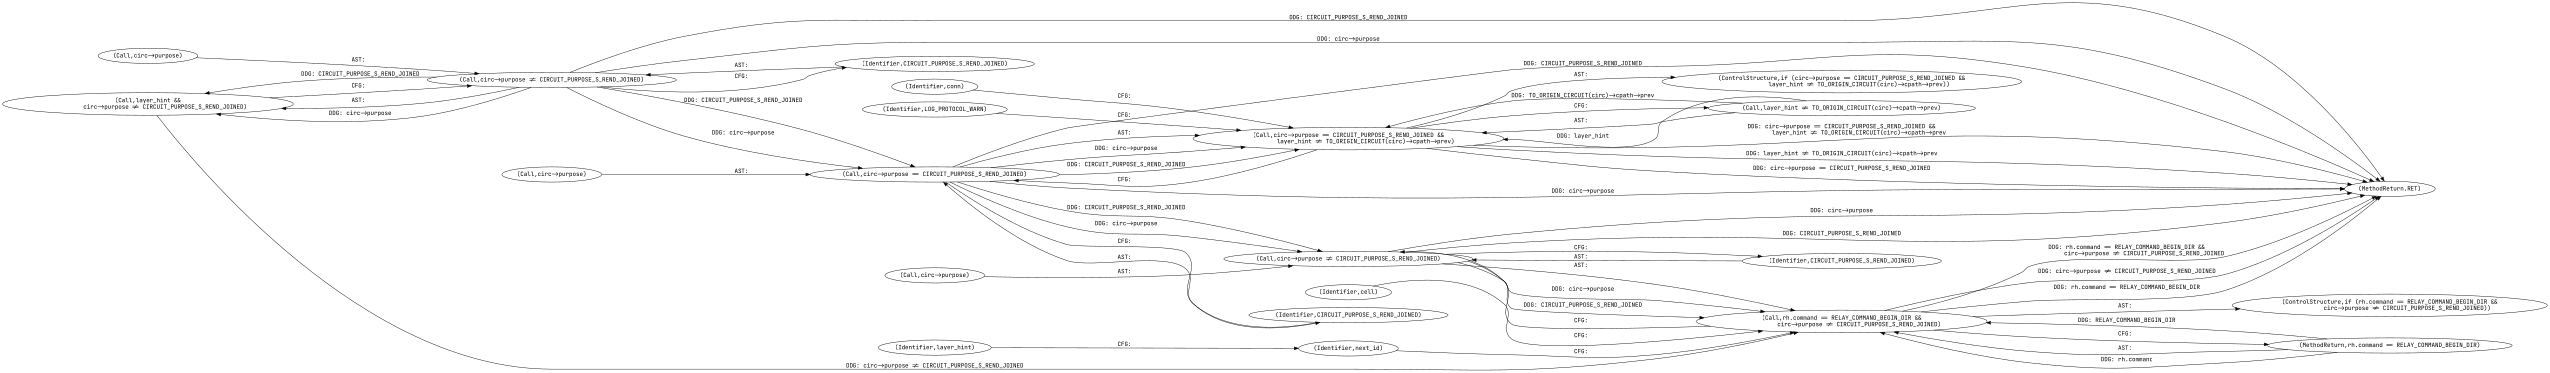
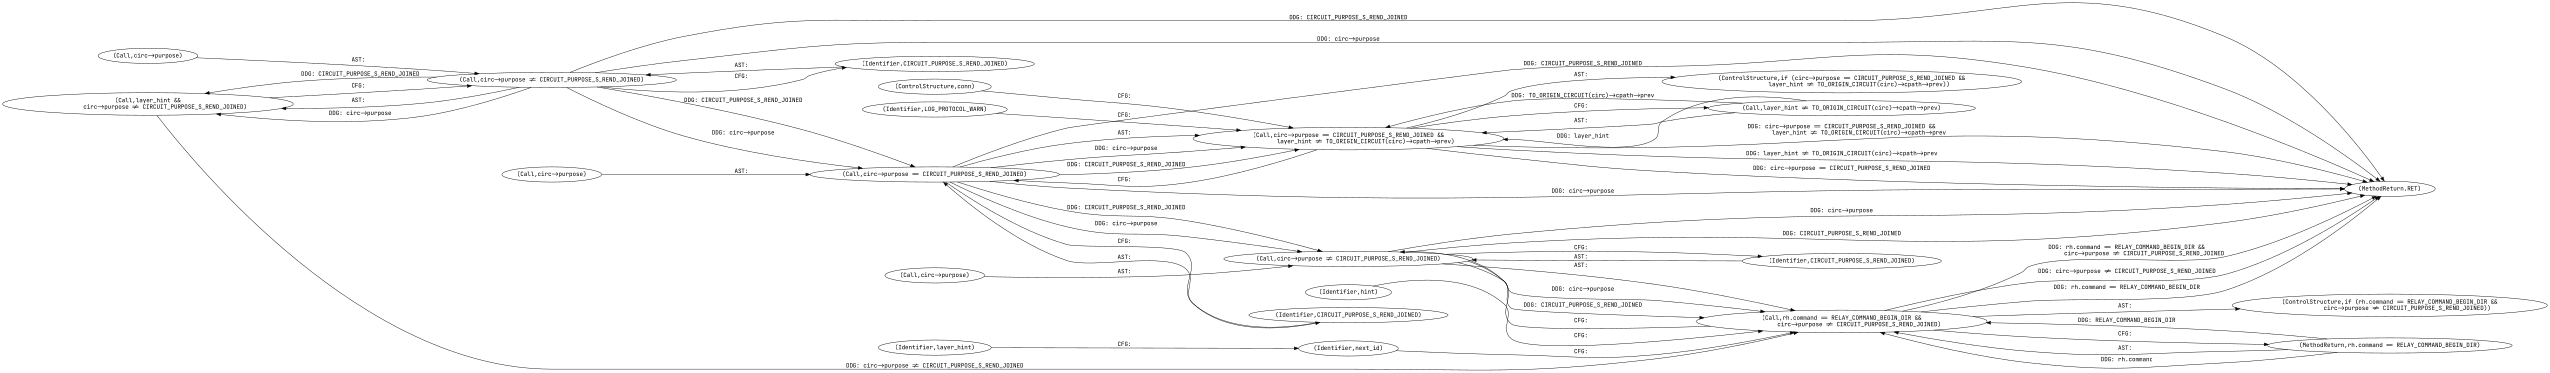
node "(Identifier,conn)": label "(Identifier,conn)" -> "(ControlStructure,conn)"
node "(Identifier,cell)": label "(Identifier,cell)" -> "(Identifier,hint)"
